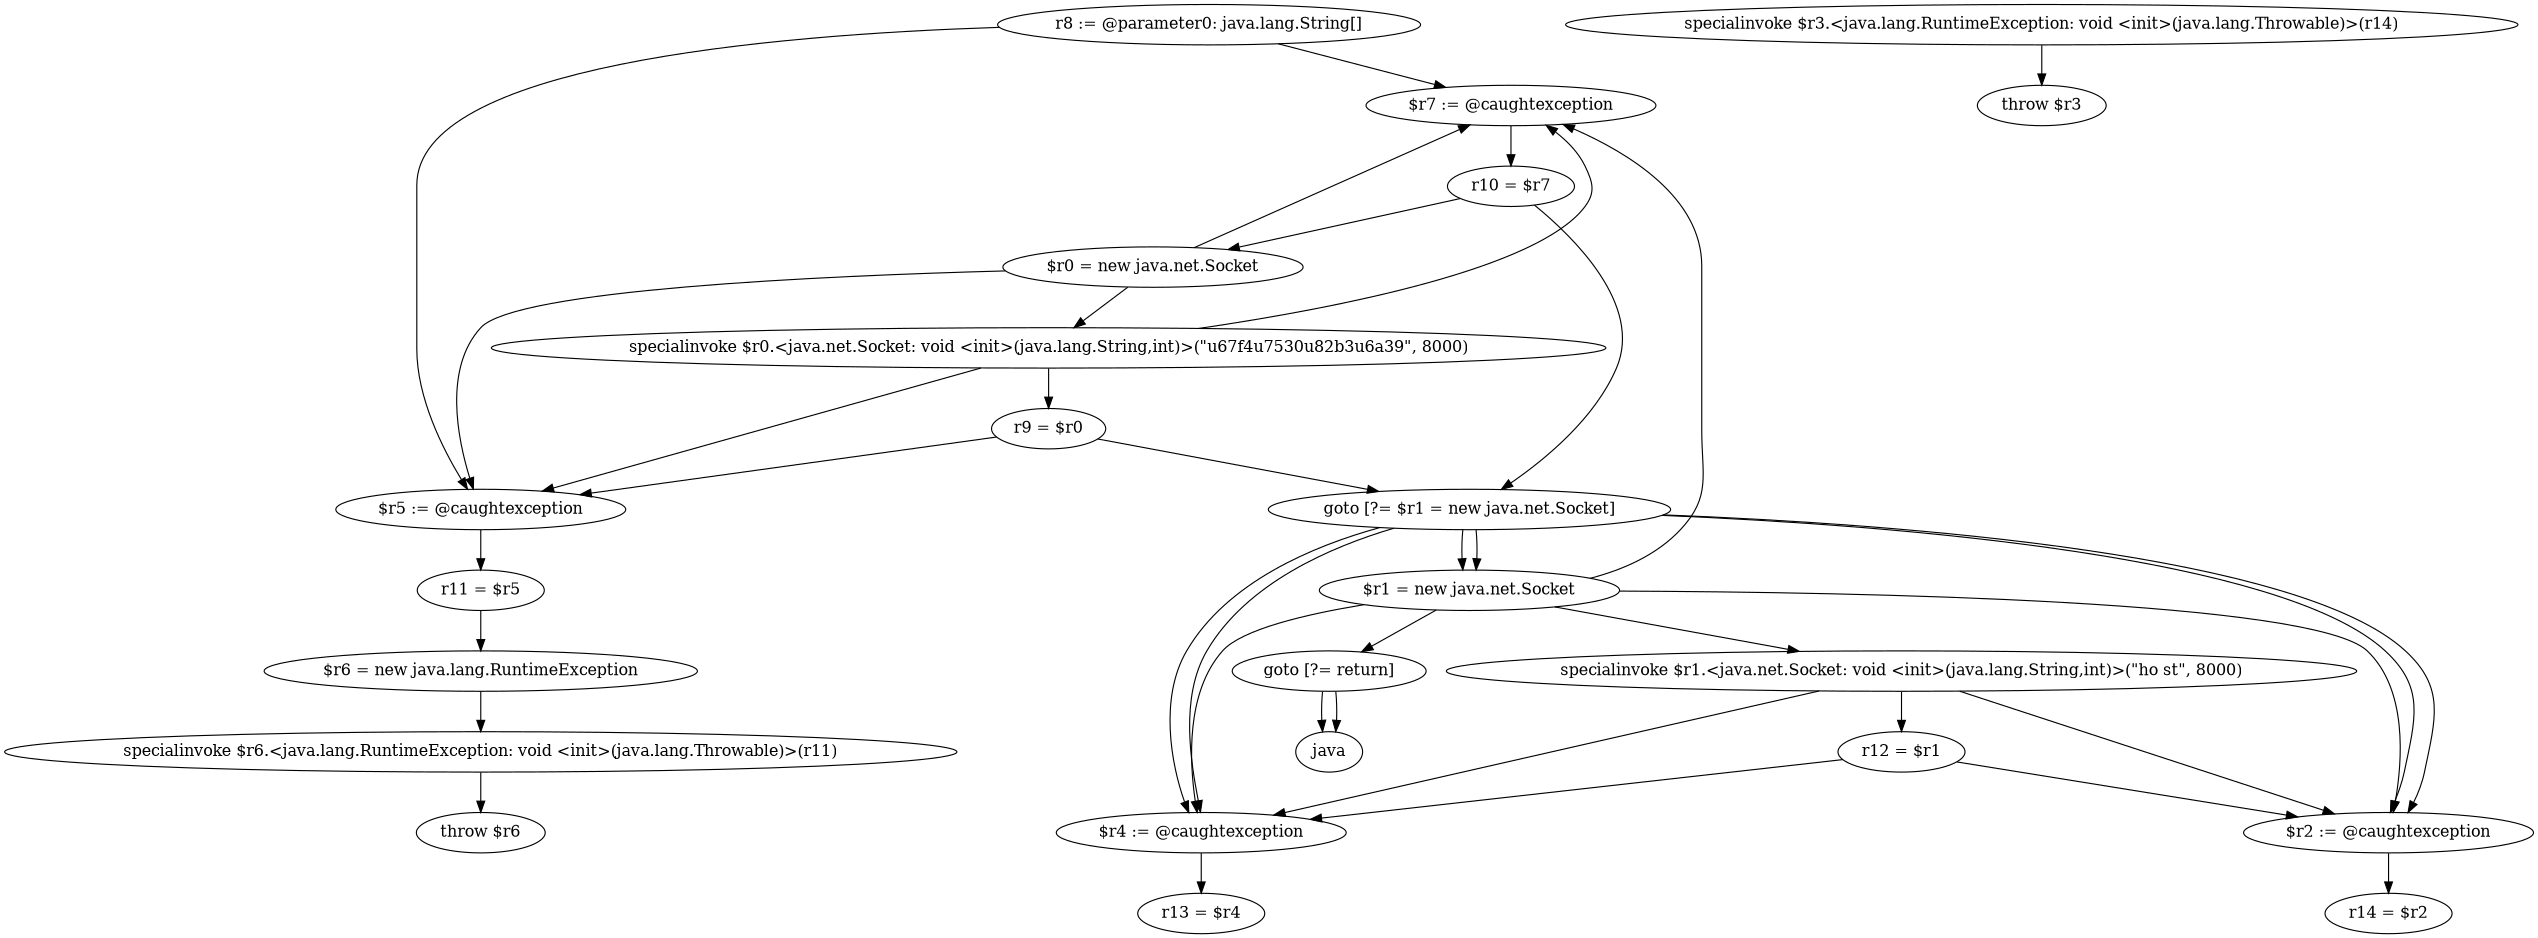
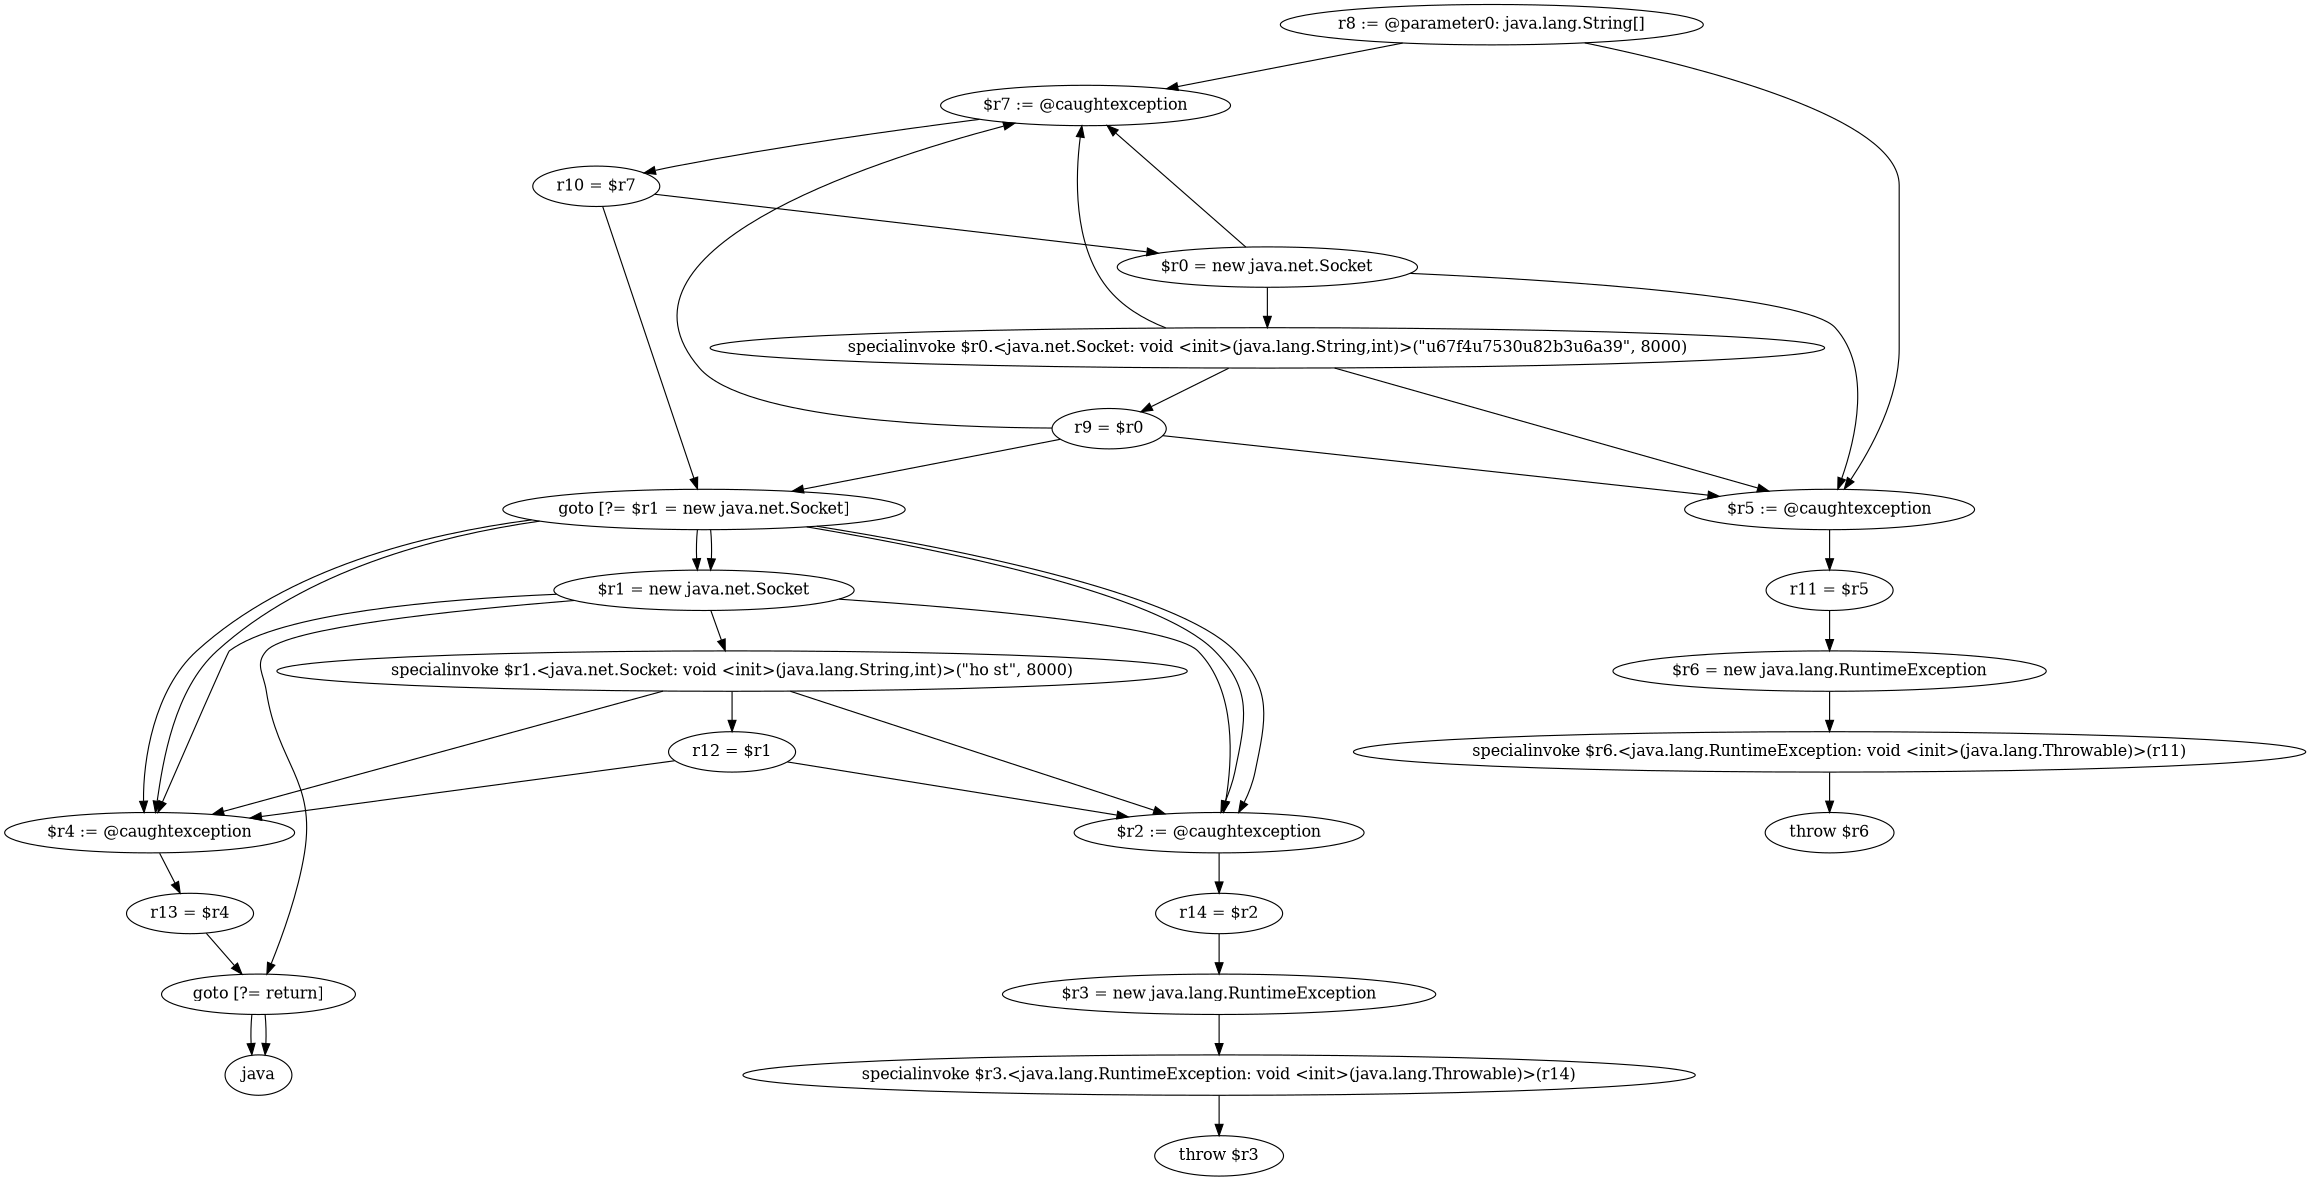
edge "$r1 = new java.net.Socket" -> "$r7 := @caughtexception": now "r9 = $r0" -> "$r7 := @caughtexception"
edge "r13 = $r4" -> "goto [?= return]": added
node "$r3 = new java.lang.RuntimeException": added
